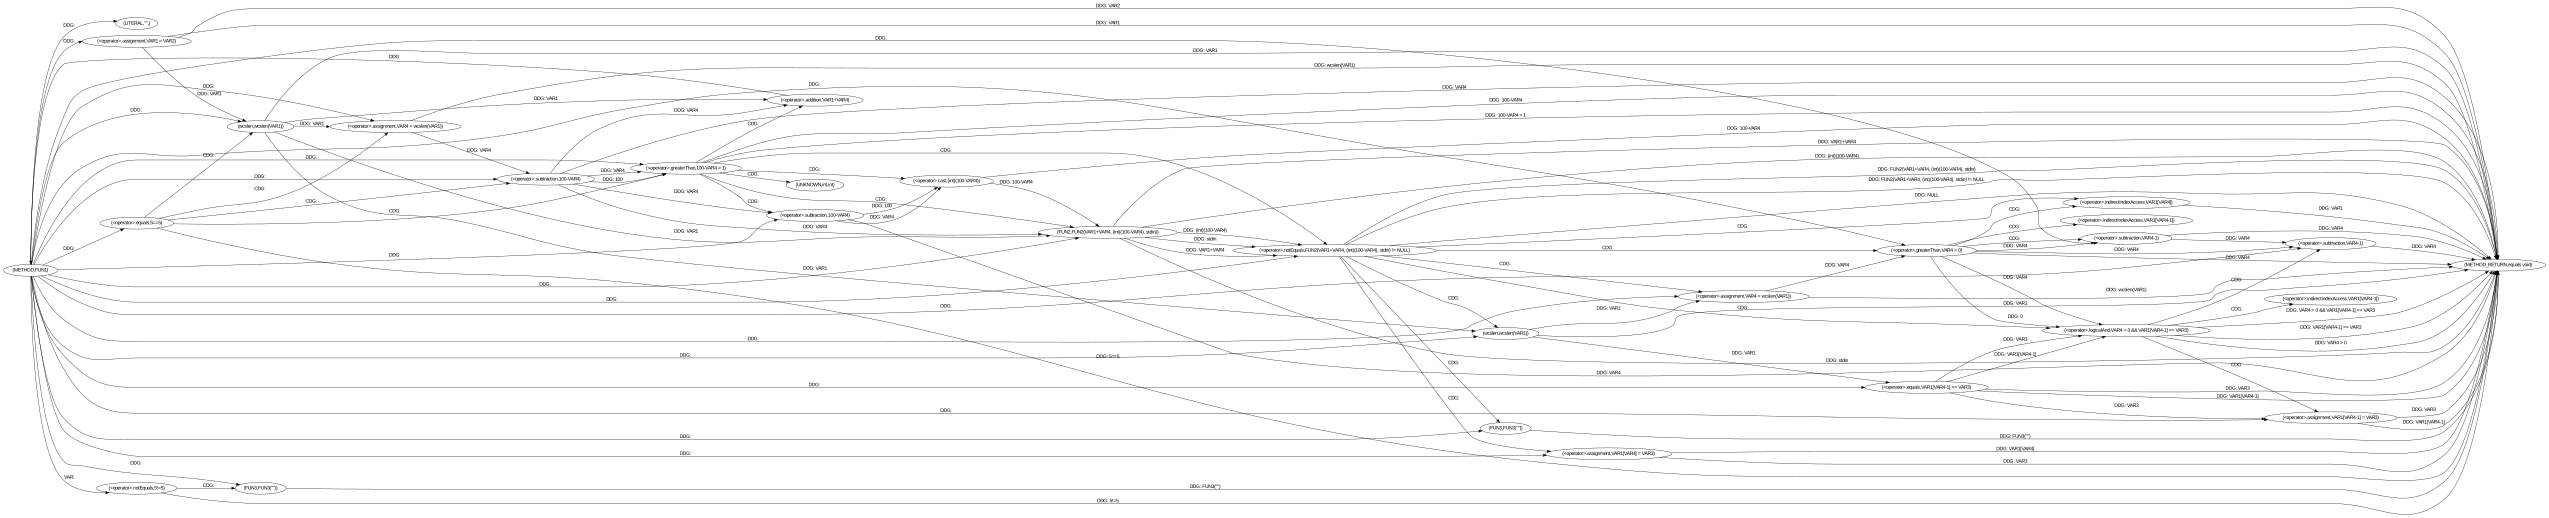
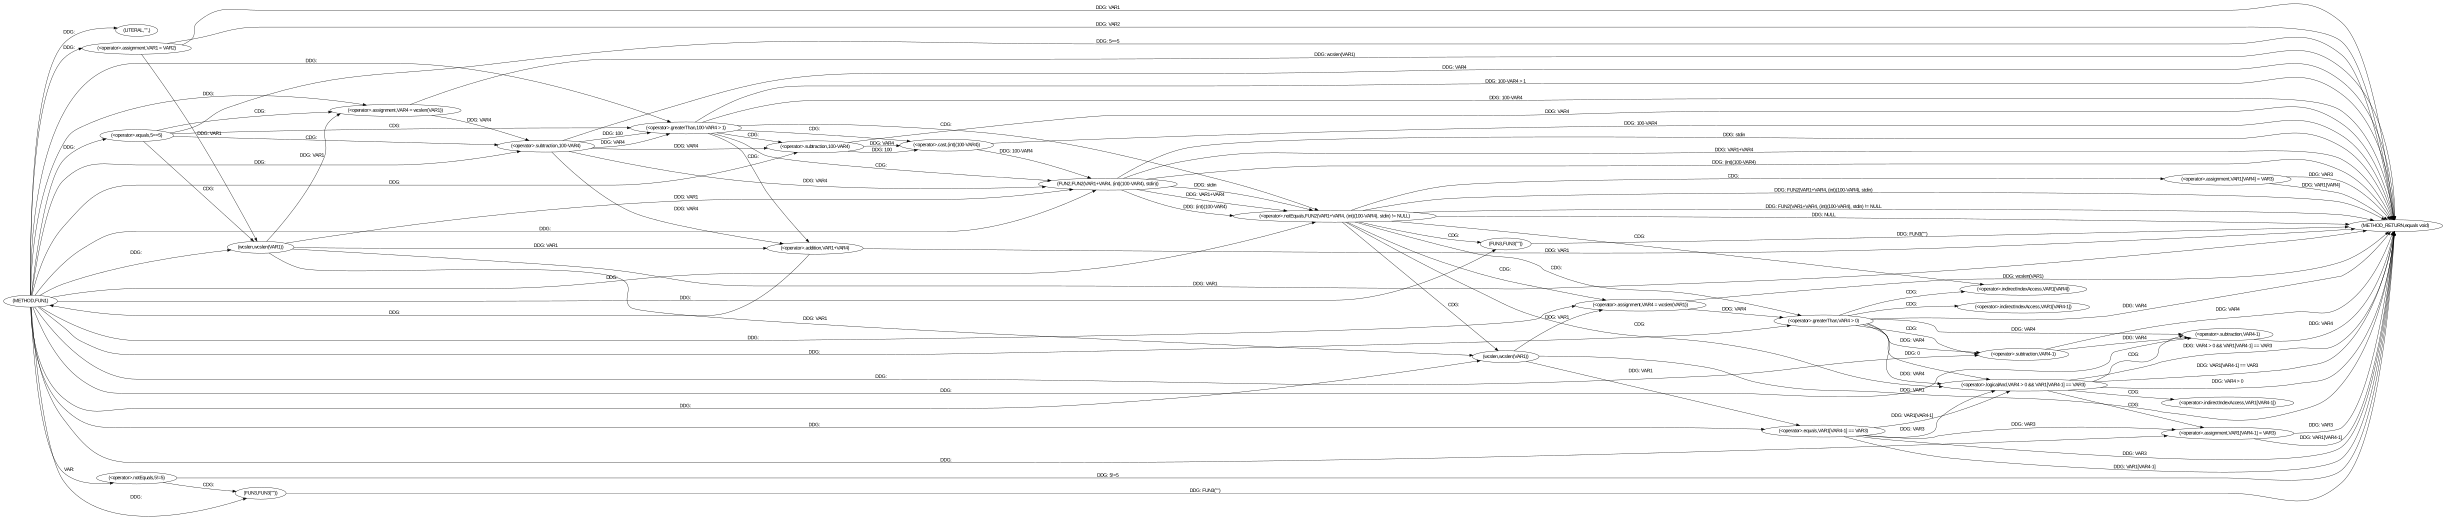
node "(UNKNOWN,int,int)": removed
edge "(<operator>.indirectIndexAccess,VAR1[VAR4])" -> "(METHOD_RETURN,equals void)": now "(<operator>.addition,VAR1+VAR4)" -> "(METHOD_RETURN,equals void)"
edge "(METHOD,FUN1)" -> "(<operator>.assignment,VAR1[VAR4] = VAR3)": removed, label "DDG:"
